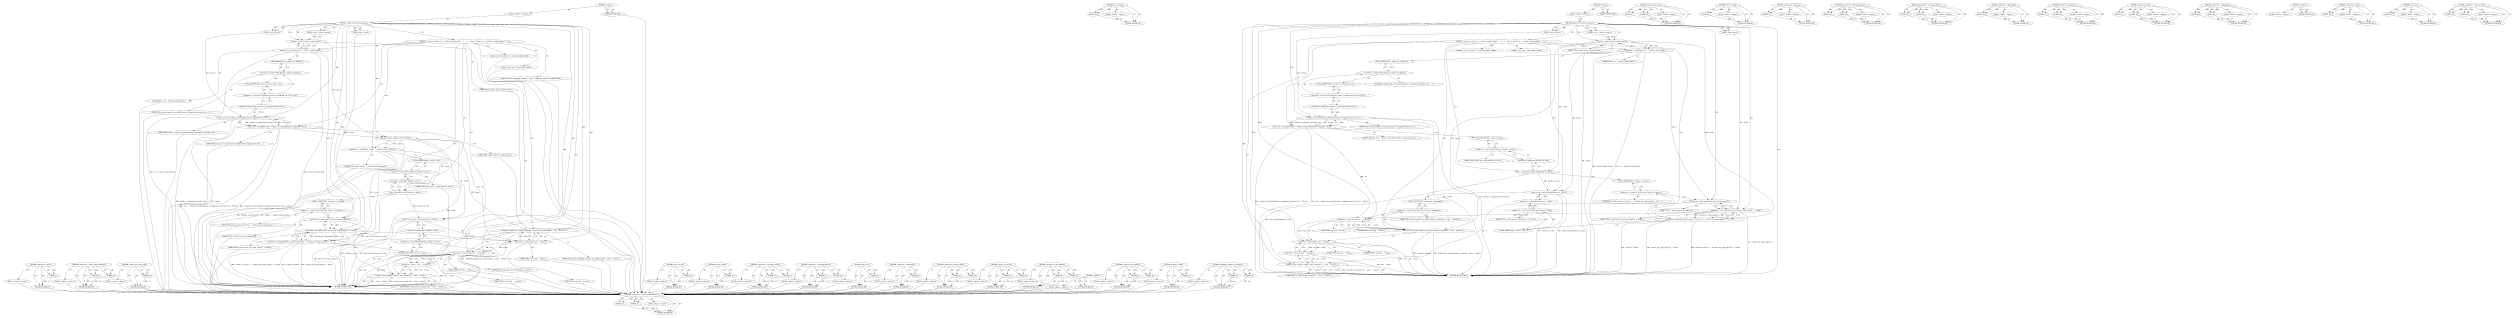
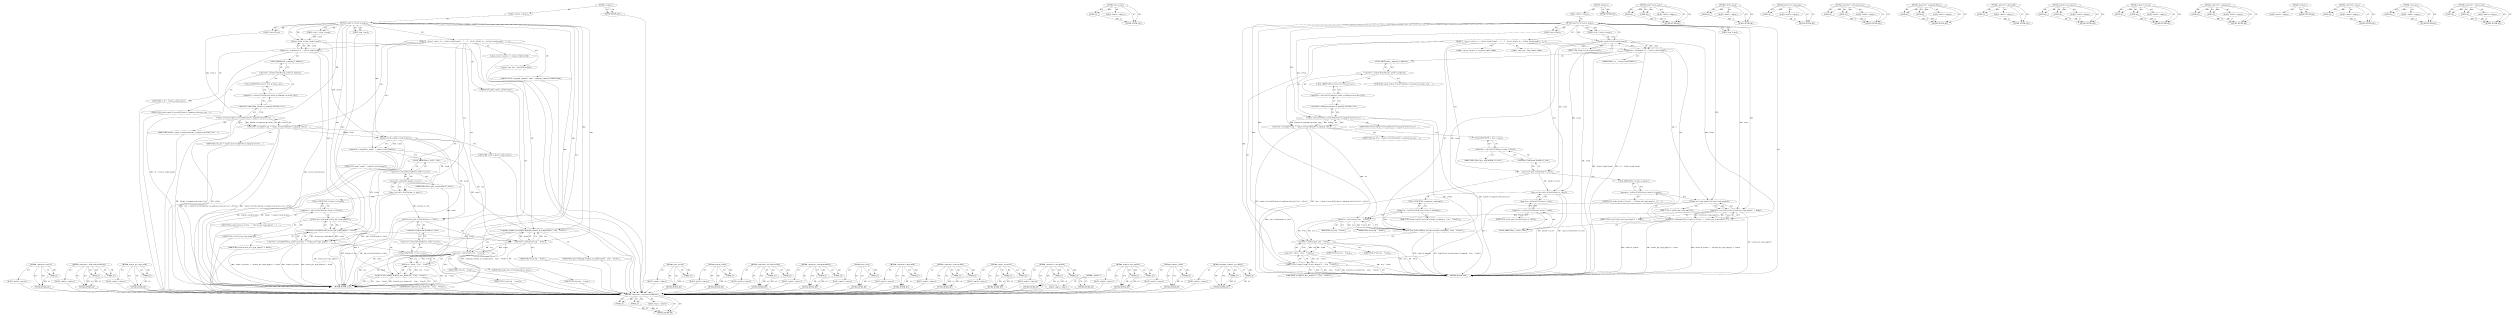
edge "(<operator>.assignment,*spool = subpool_inode(inode))" -> "(IDENTIFIER,spool,*spool = subpool_inode(inode))": removed, label "AST:"
